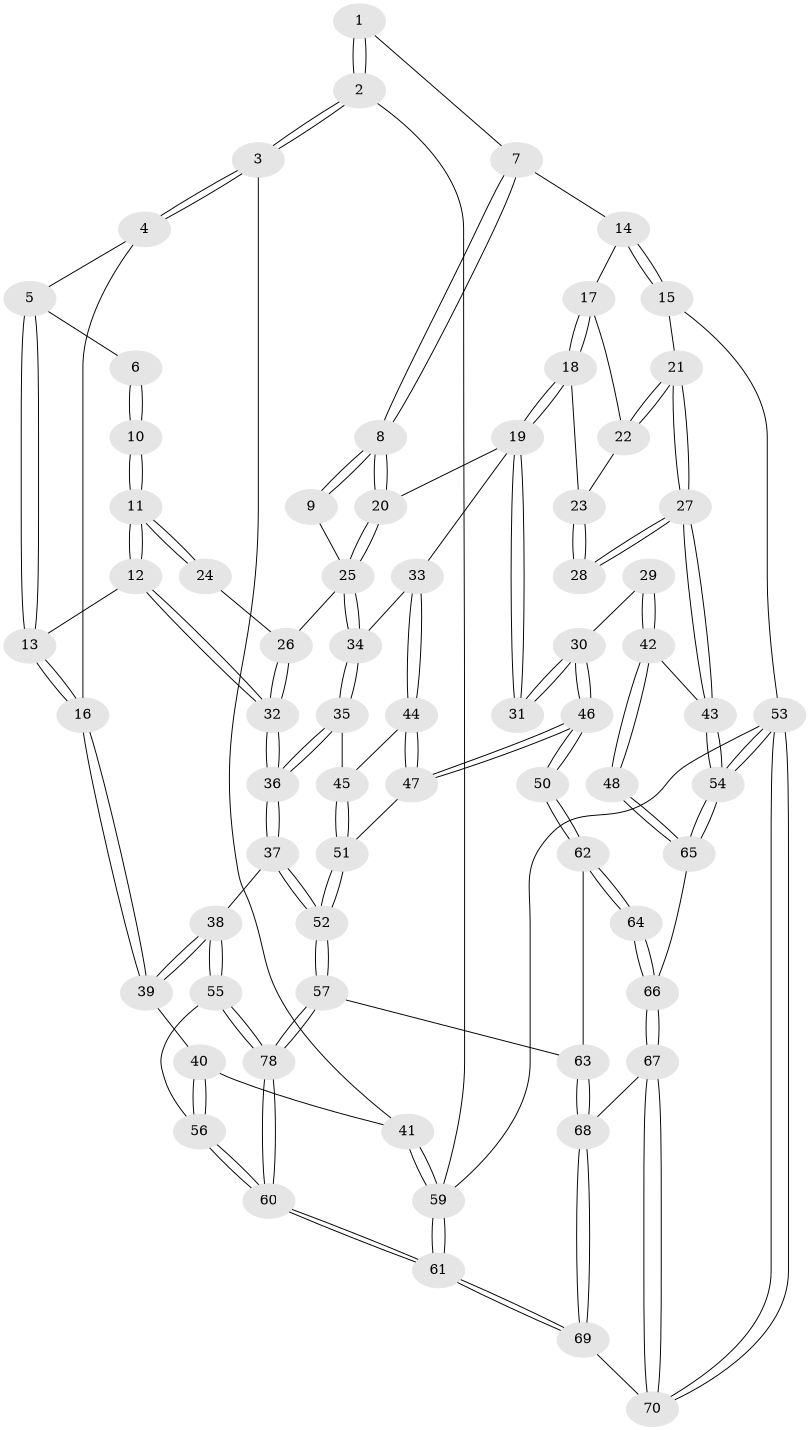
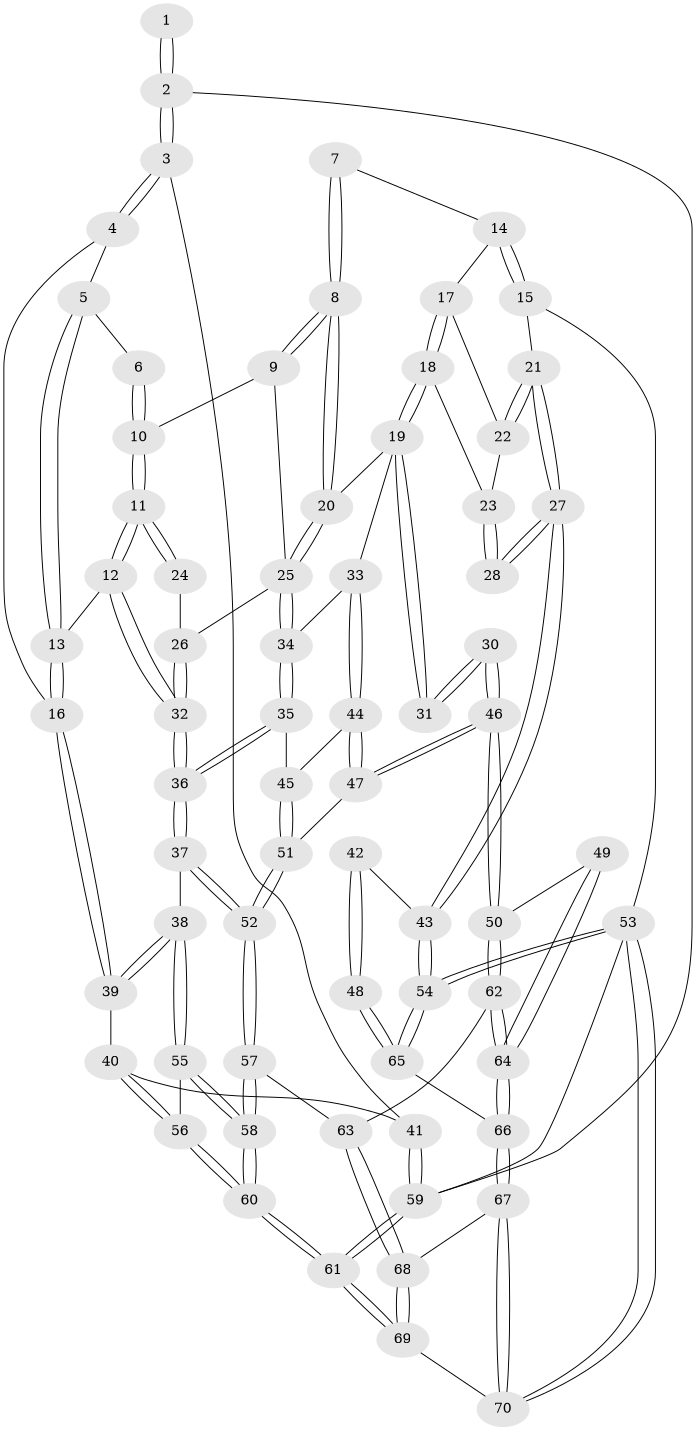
edge "1" -- "7": removed
edge "9" -- "10": added
node "29": removed
node "49": added
node "78": label "78" -> "58"
